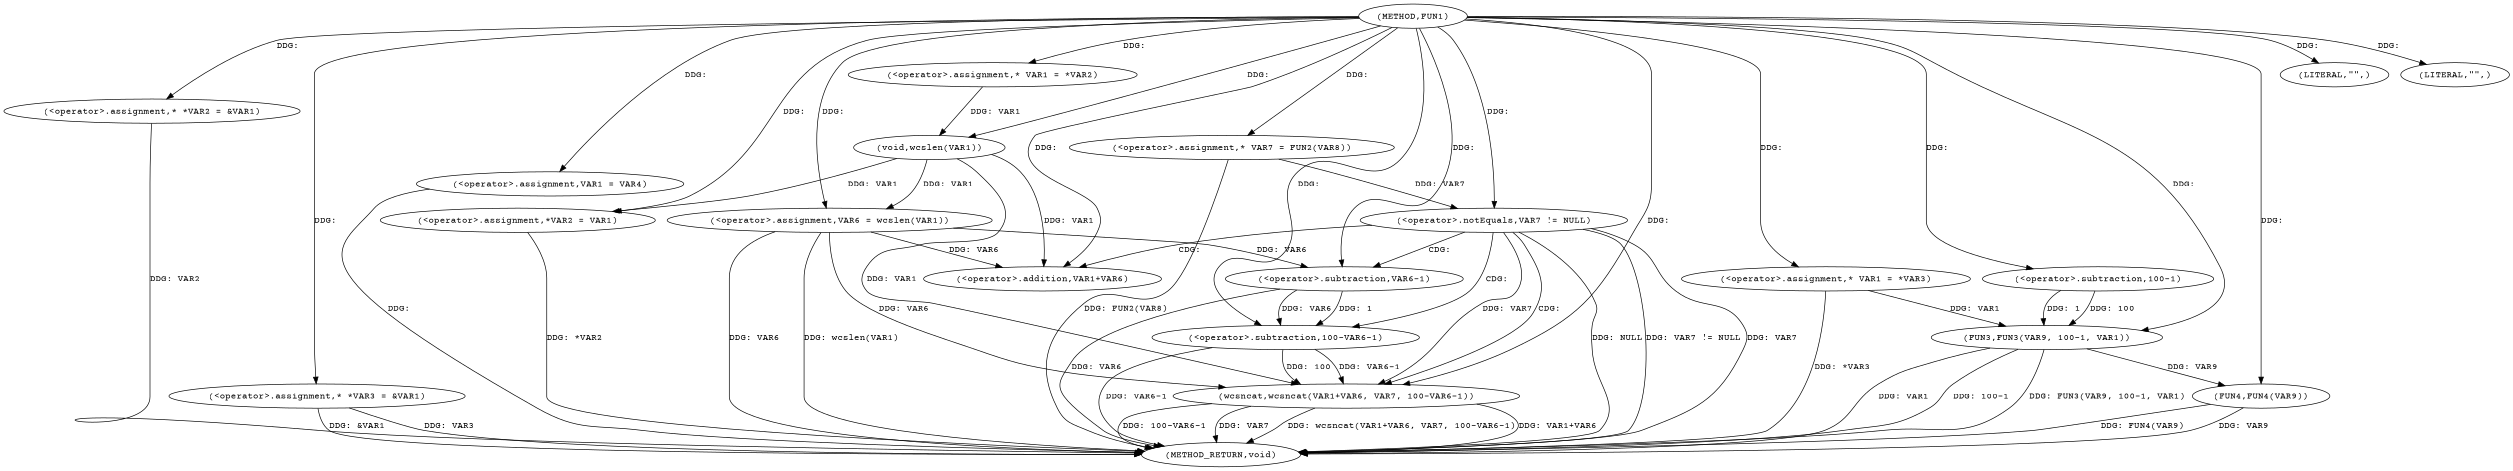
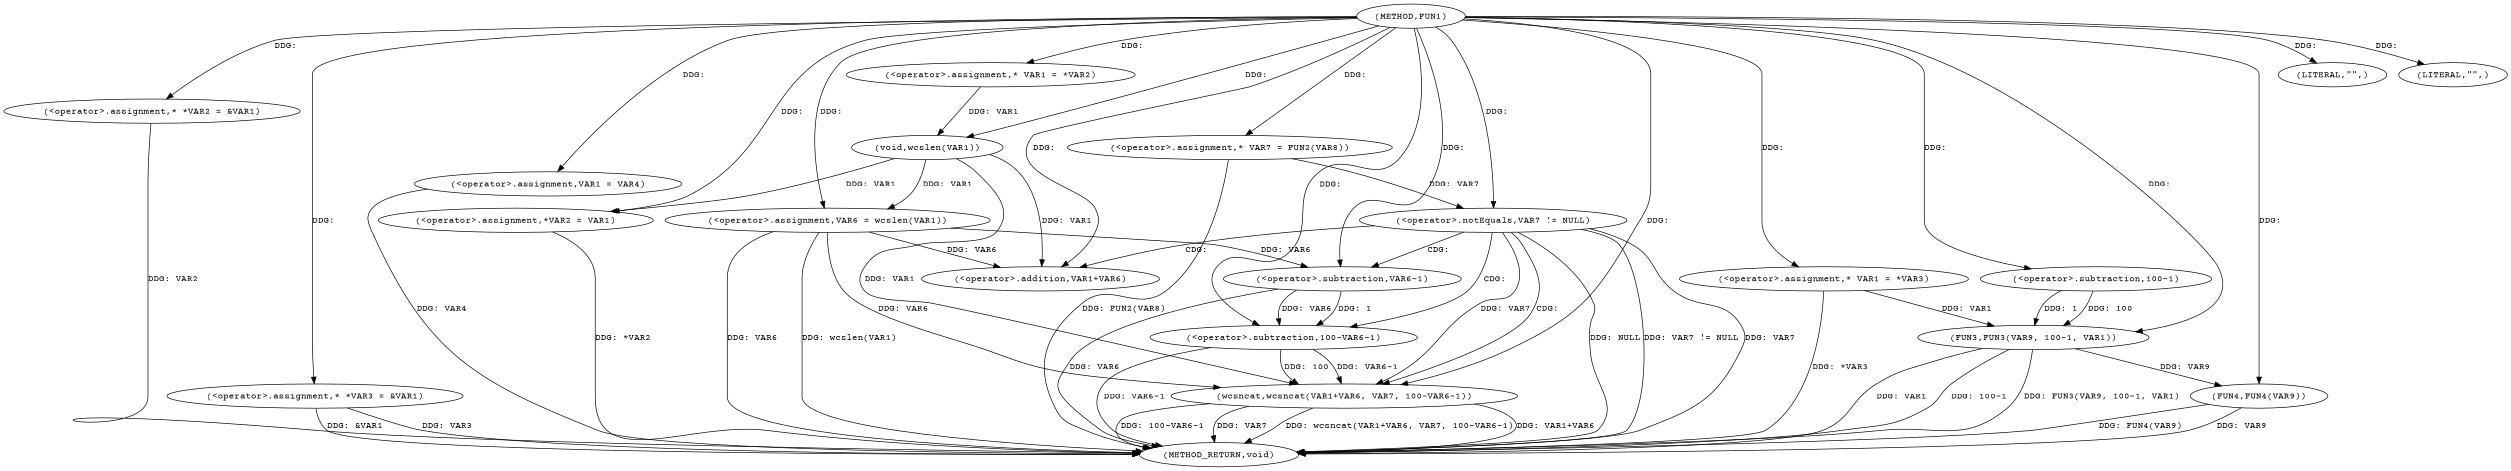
edge "(<operator>.assignment,VAR1 = VAR4)" -> "(METHOD_RETURN,void)": label "DDG: " -> "DDG: VAR4"
